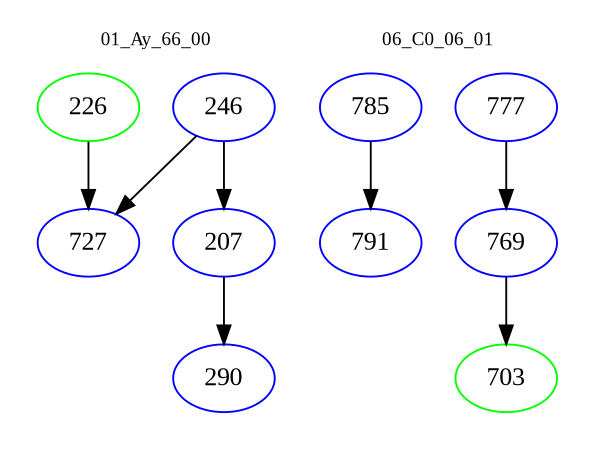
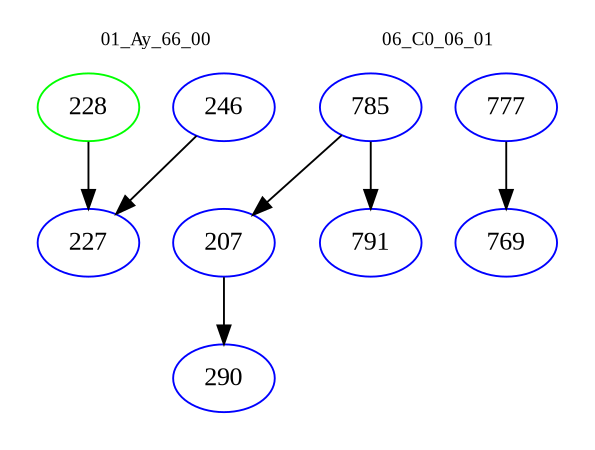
node "226": label "226" -> "228"
edge "246" -> "207": now "785" -> "207"
node "727": label "727" -> "227"
node "703": removed
